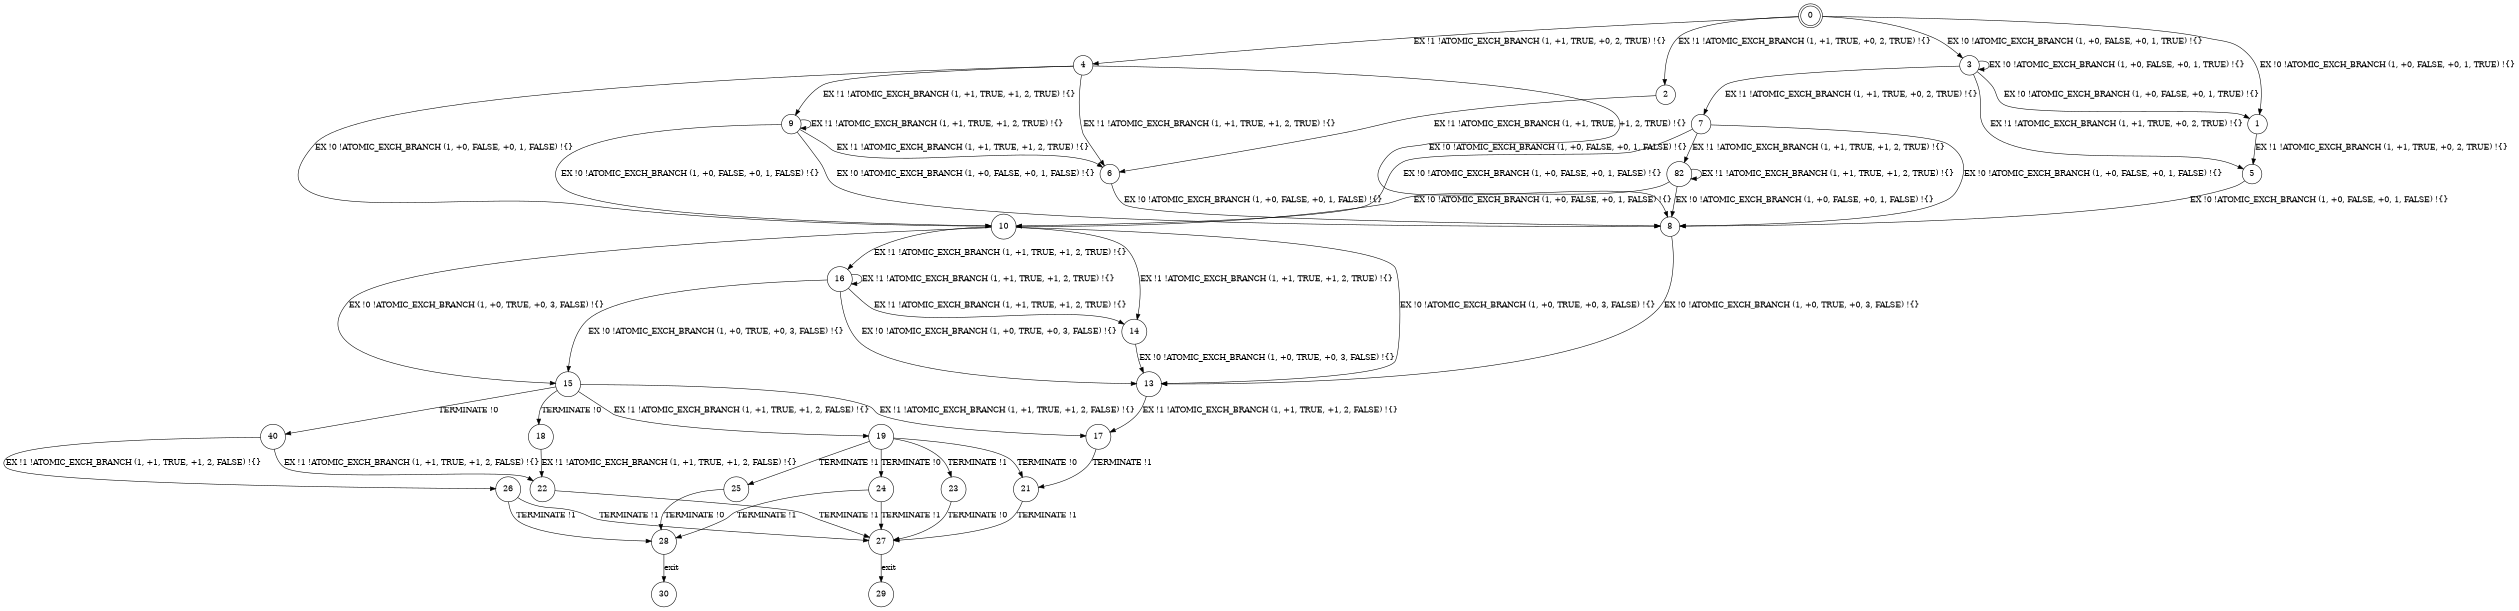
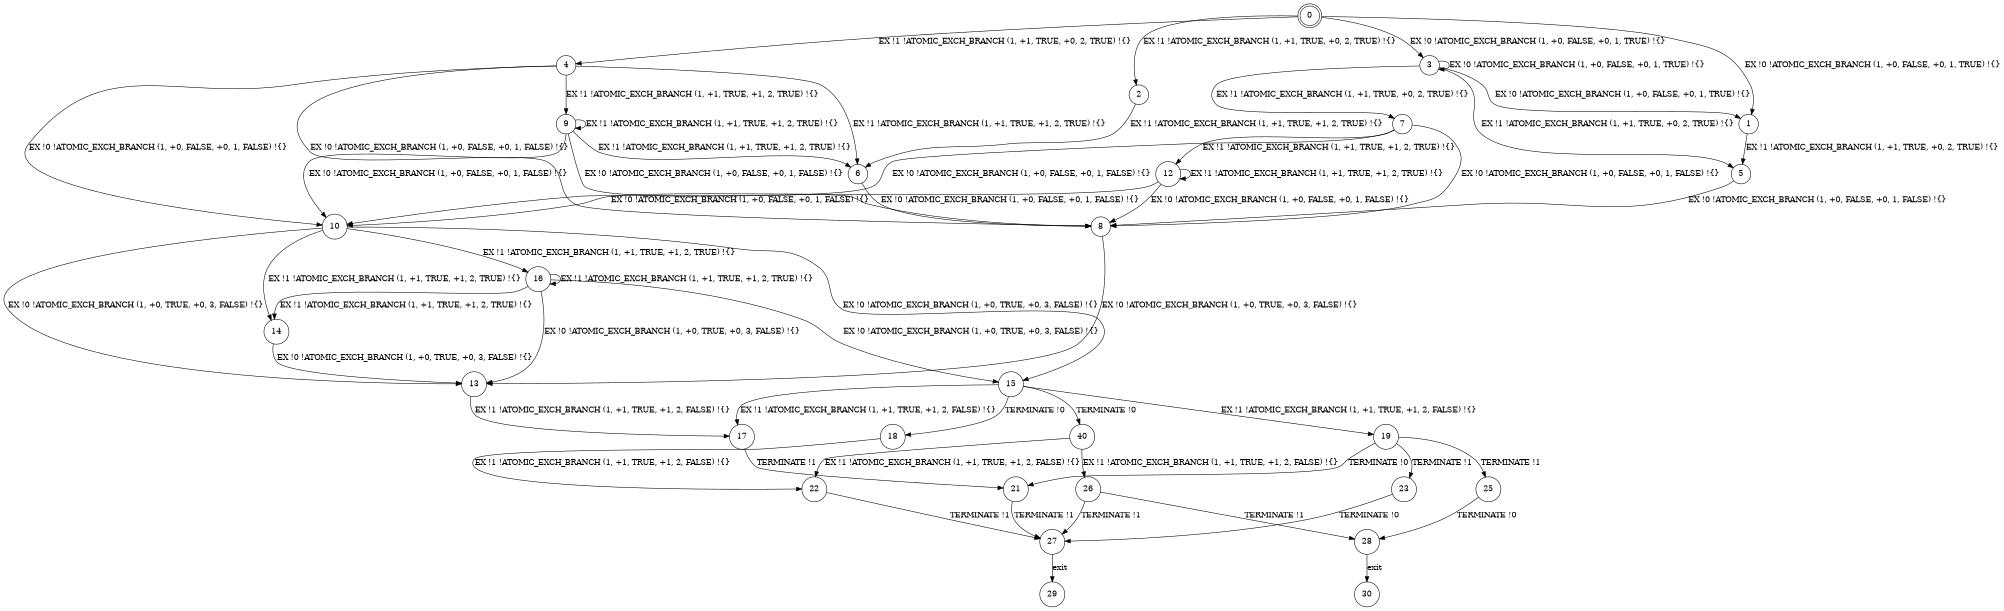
node "82": label "82" -> "12"
node "24": removed
